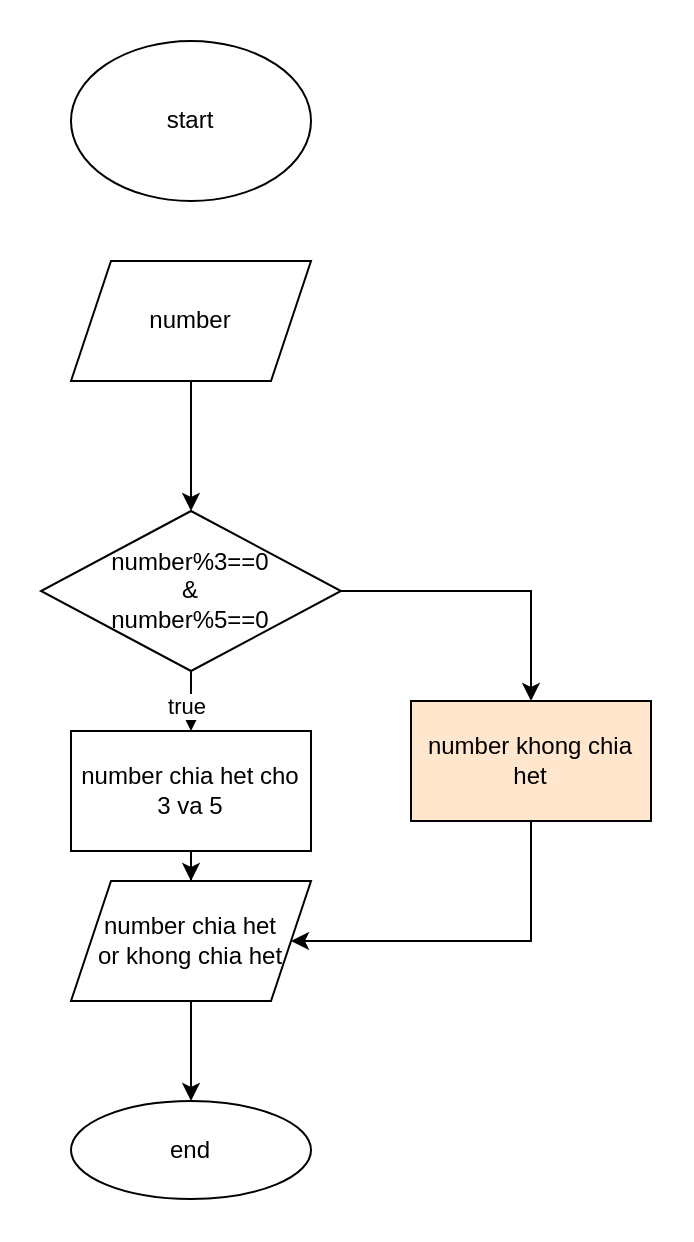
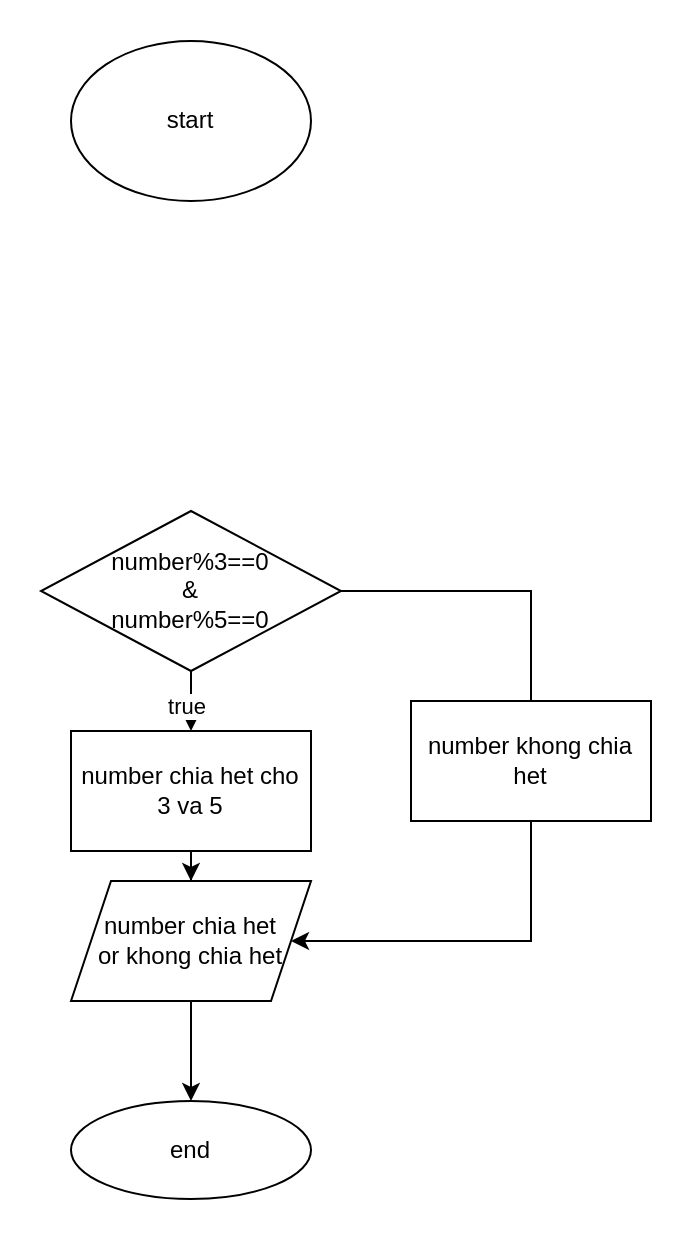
node "number": removed
edge "number" -> "number%3==0 & number%5==0": removed
edge "number%3==0 & number%5==0" -> "number khong chia het": arrowhead classic -> none
node "number khong chia het": fillcolor #ffe6cc -> #ffffff
